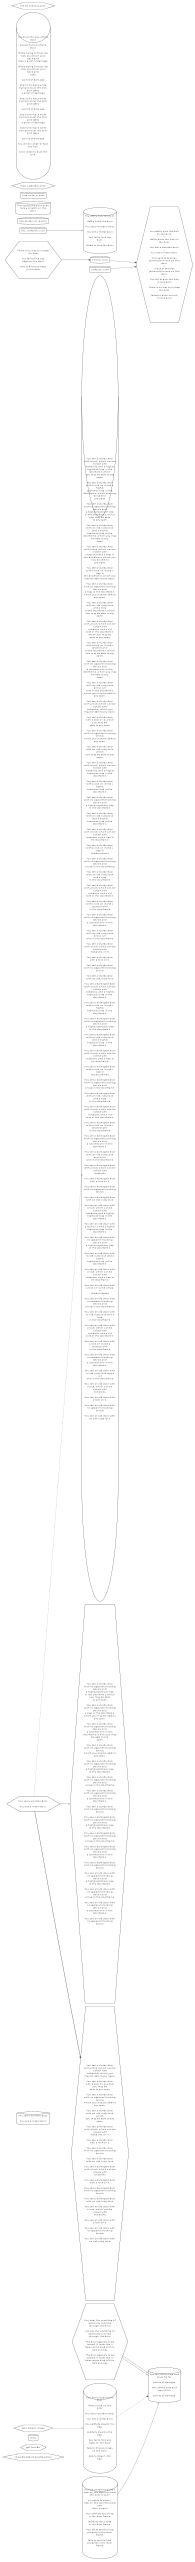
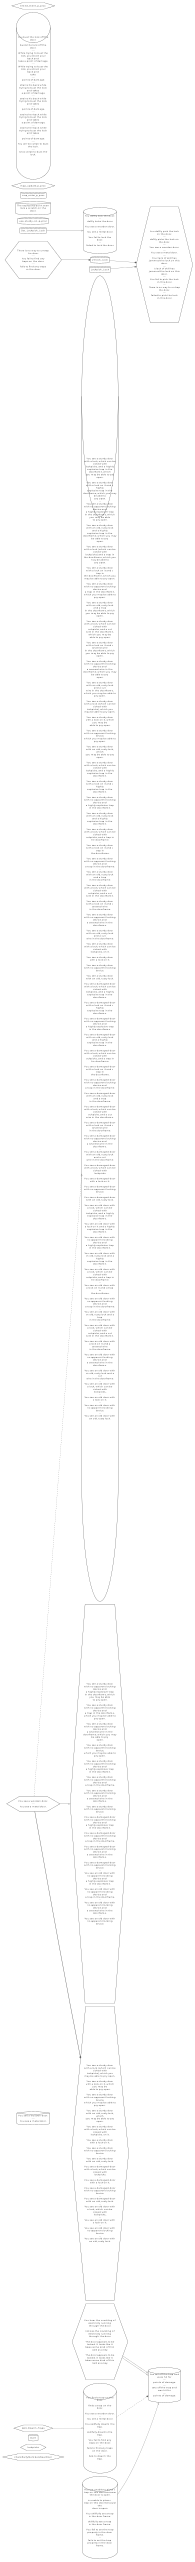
node "getTimeBit": label "getTimeBit" -> "lockpicks"
